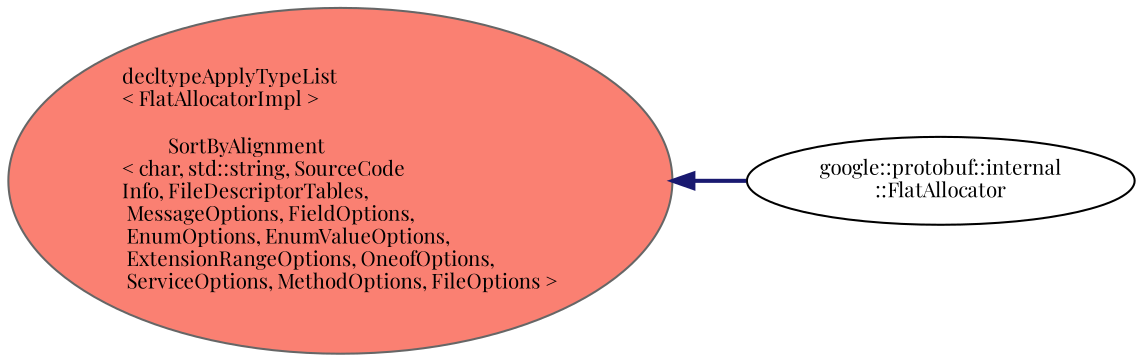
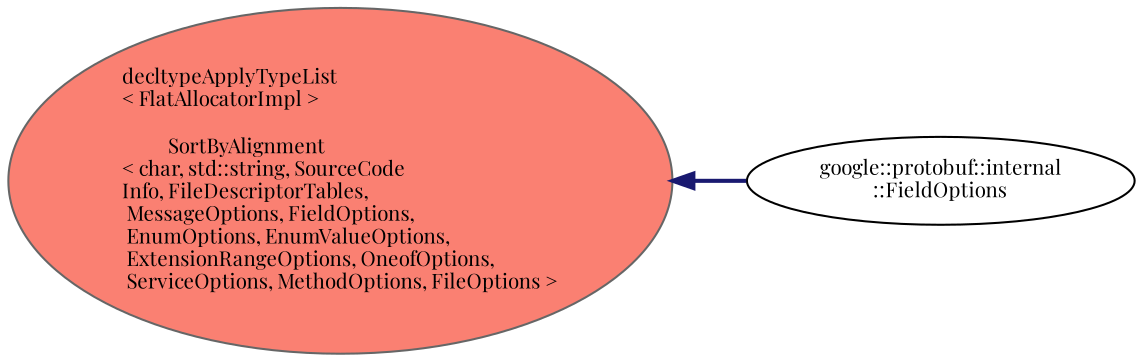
node "google::protobuf::internal ::FlatAllocator": label "google::protobuf::internal ::FlatAllocator" -> "google::protobuf::internal ::FieldOptions"
